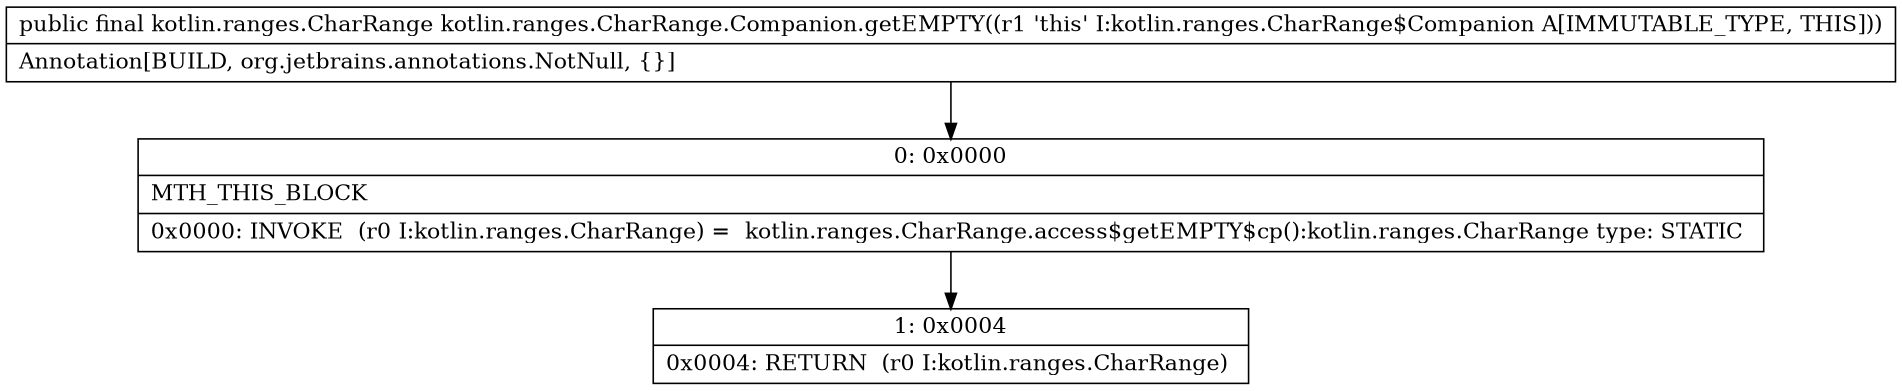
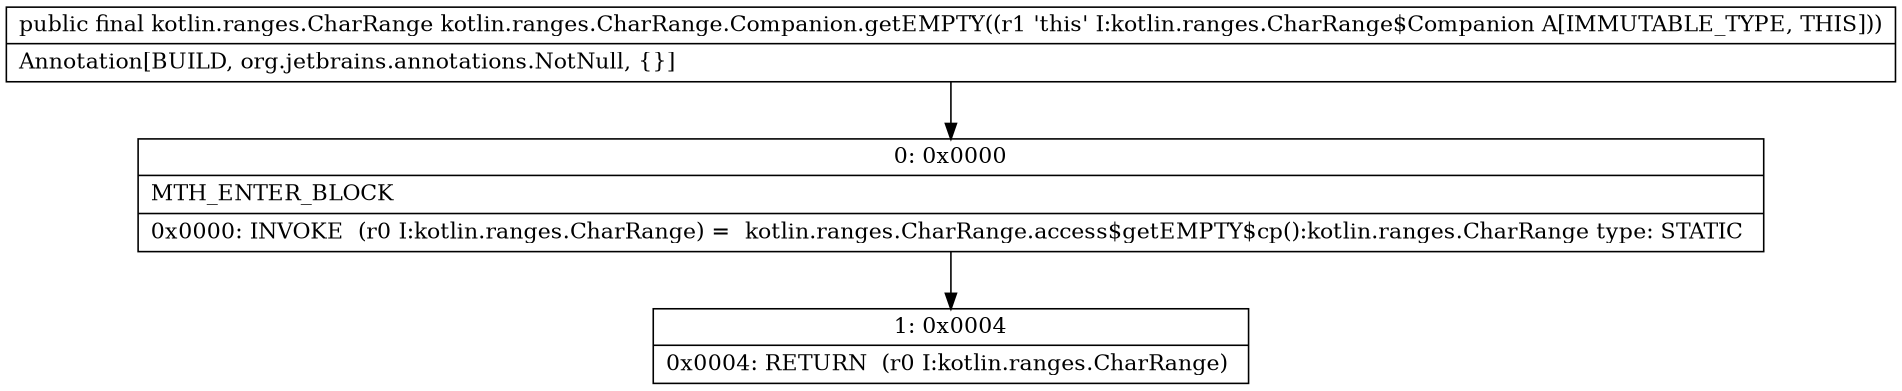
node "0: 0x0000": text "MTH_THIS_BLOCK" -> "MTH_ENTER_BLOCK"
